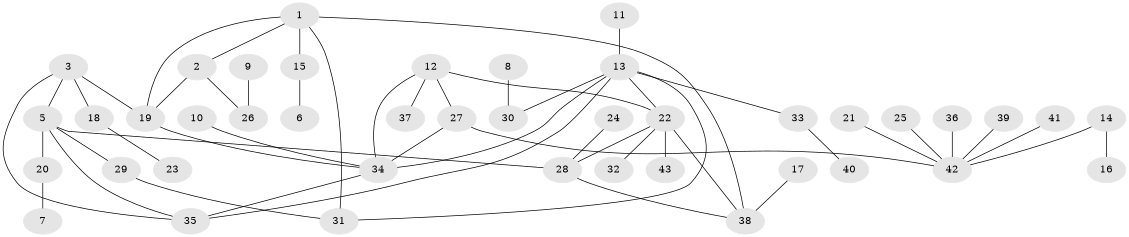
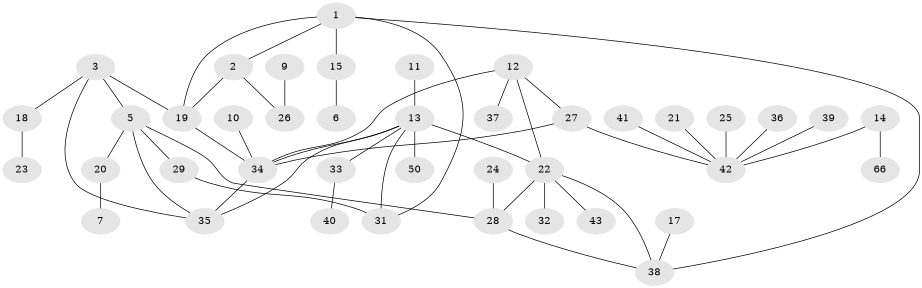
node "8": removed
node "30": label "30" -> "50"
node "16": label "16" -> "66"
